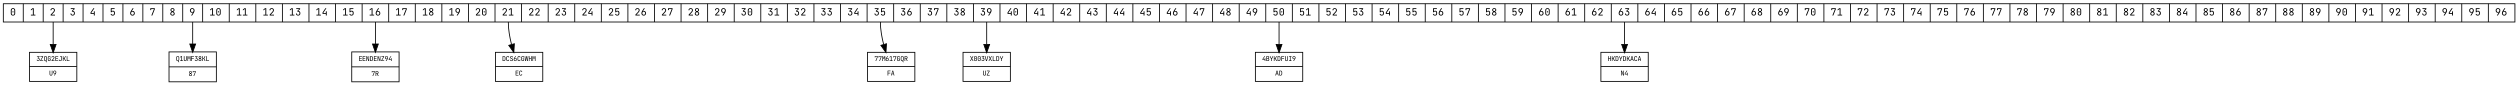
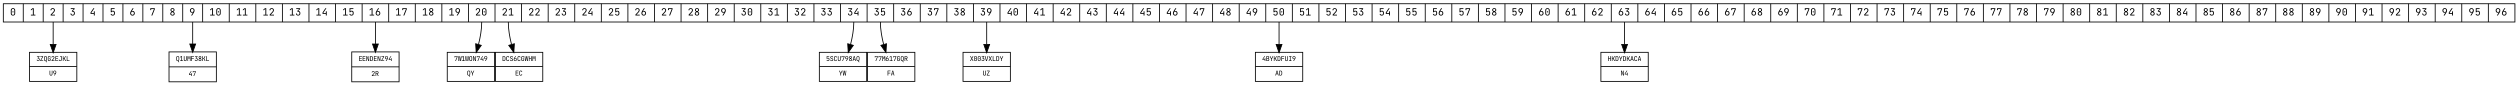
node "7W1WON749": added
node "5SCU798AQ": added
node "Q1UMF38KL": text "87" -> "47"
node "EENDENZ94": text "7R" -> "2R"
